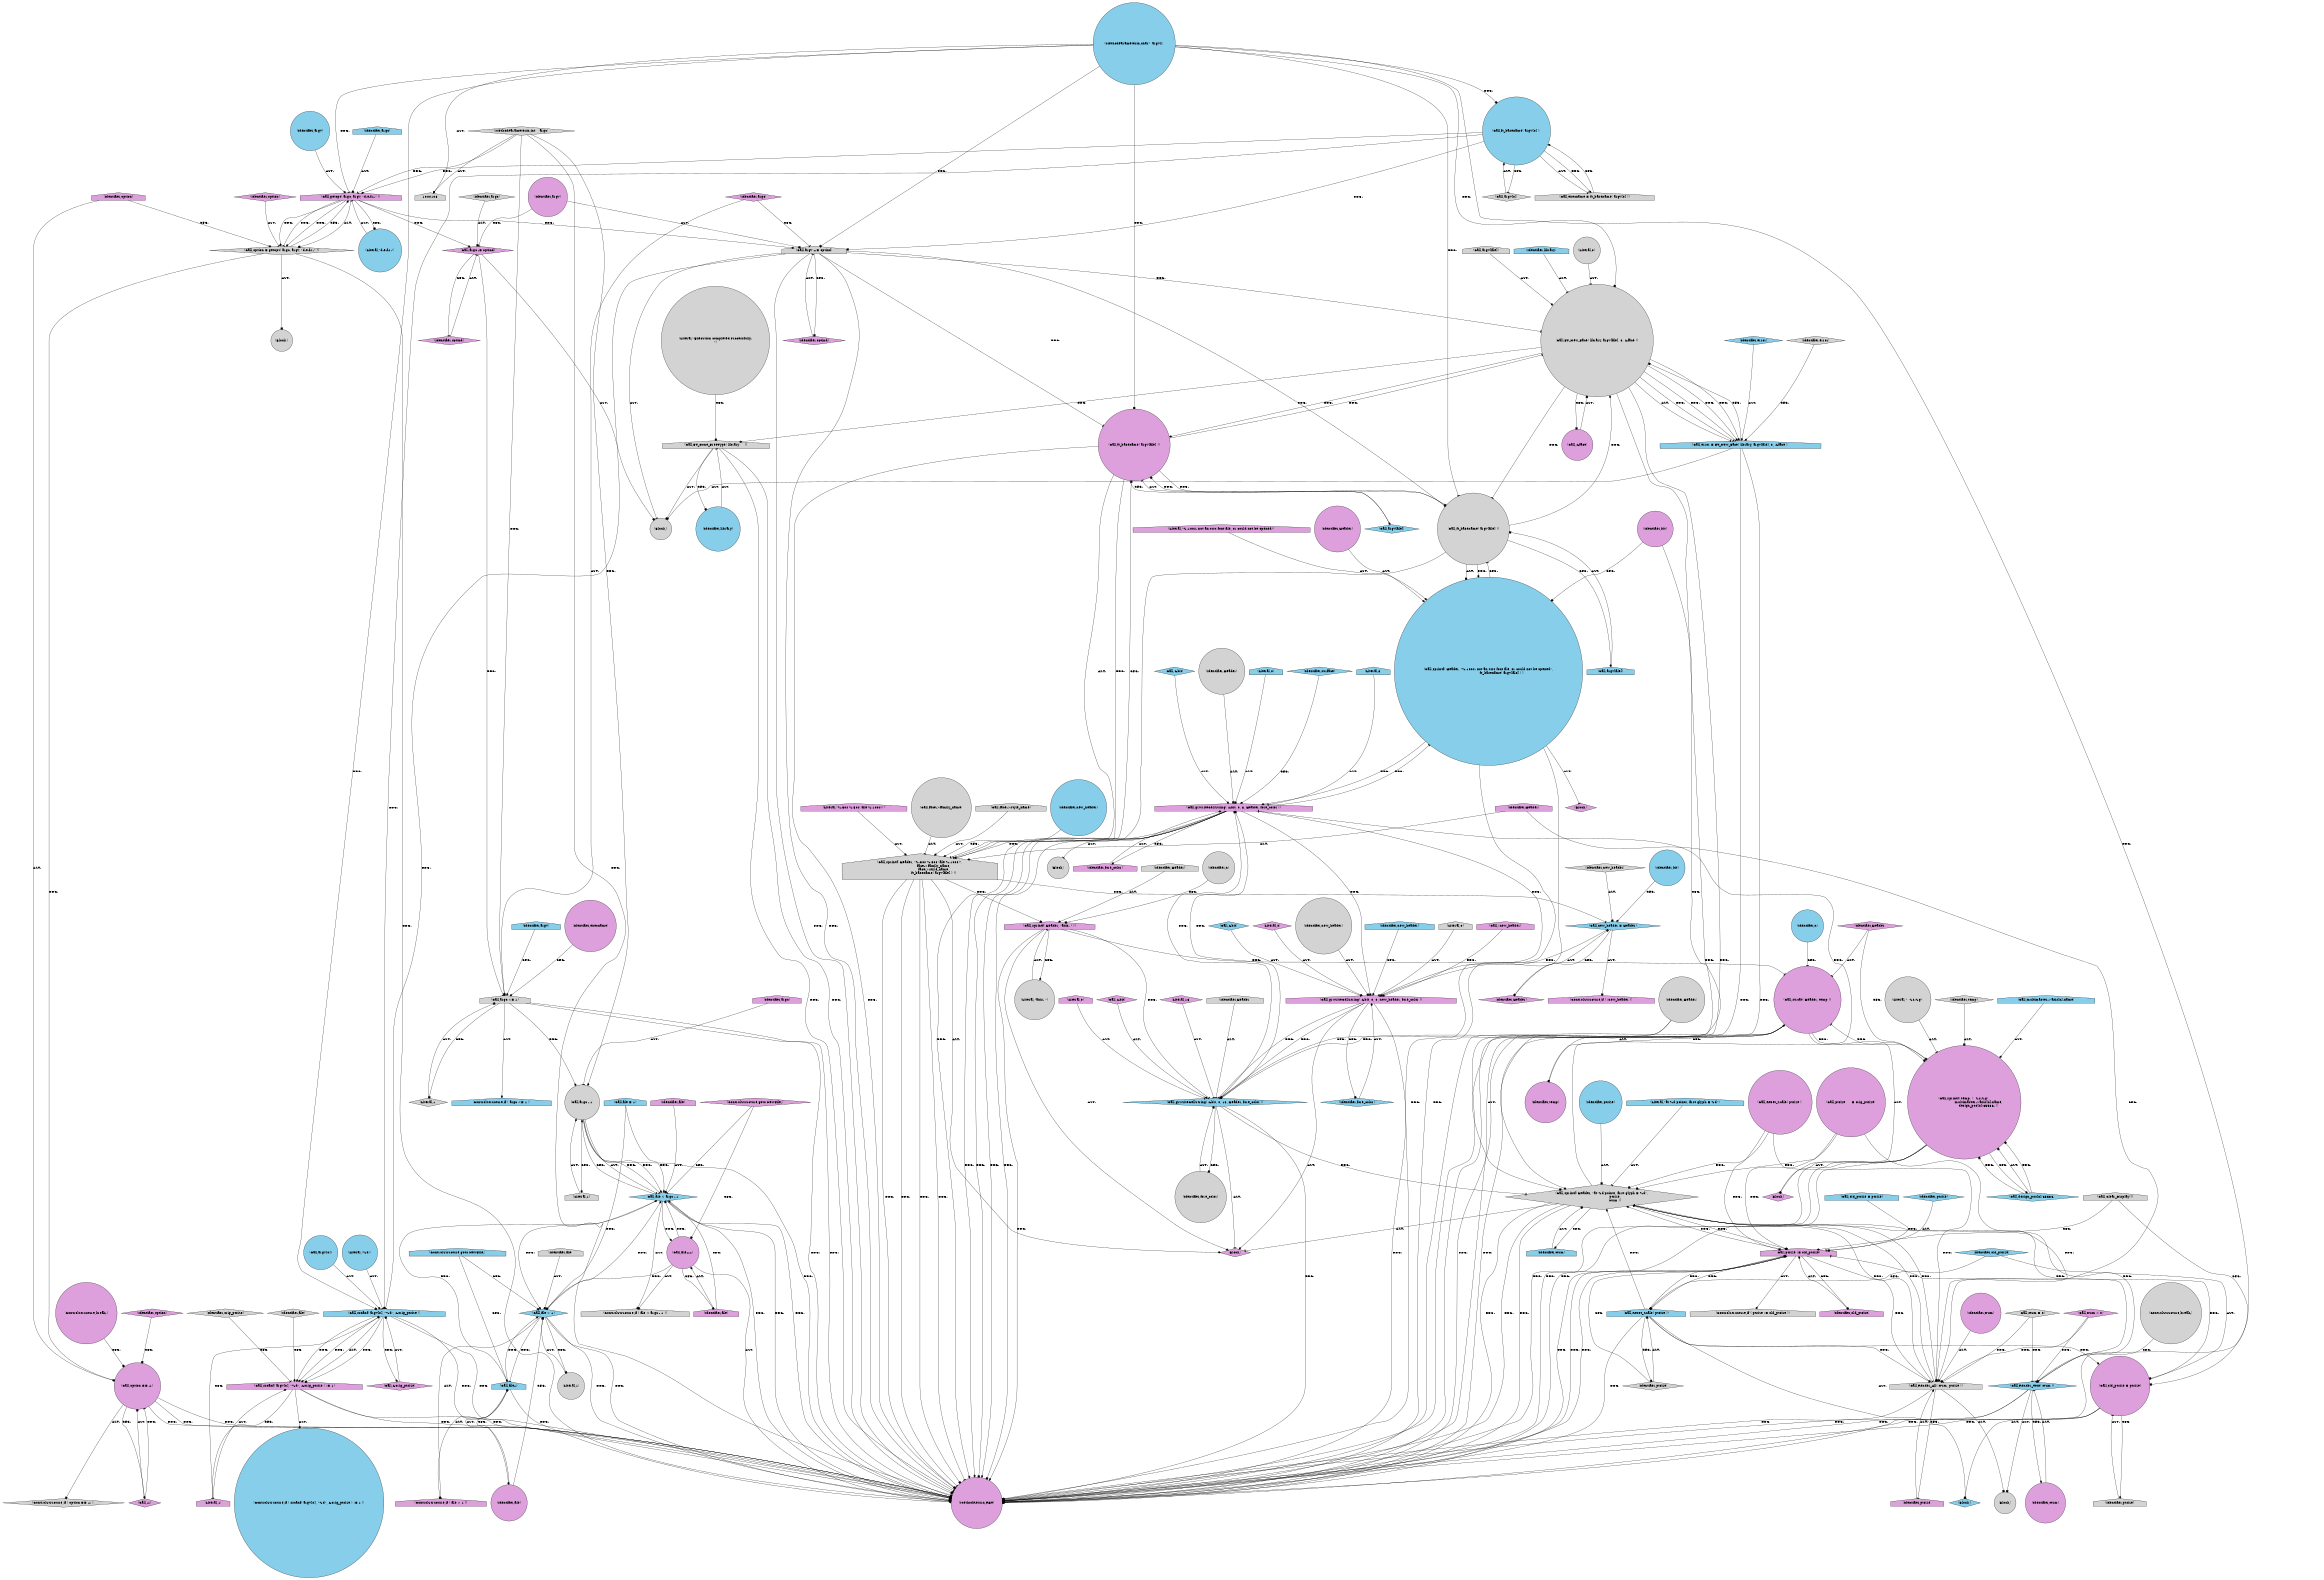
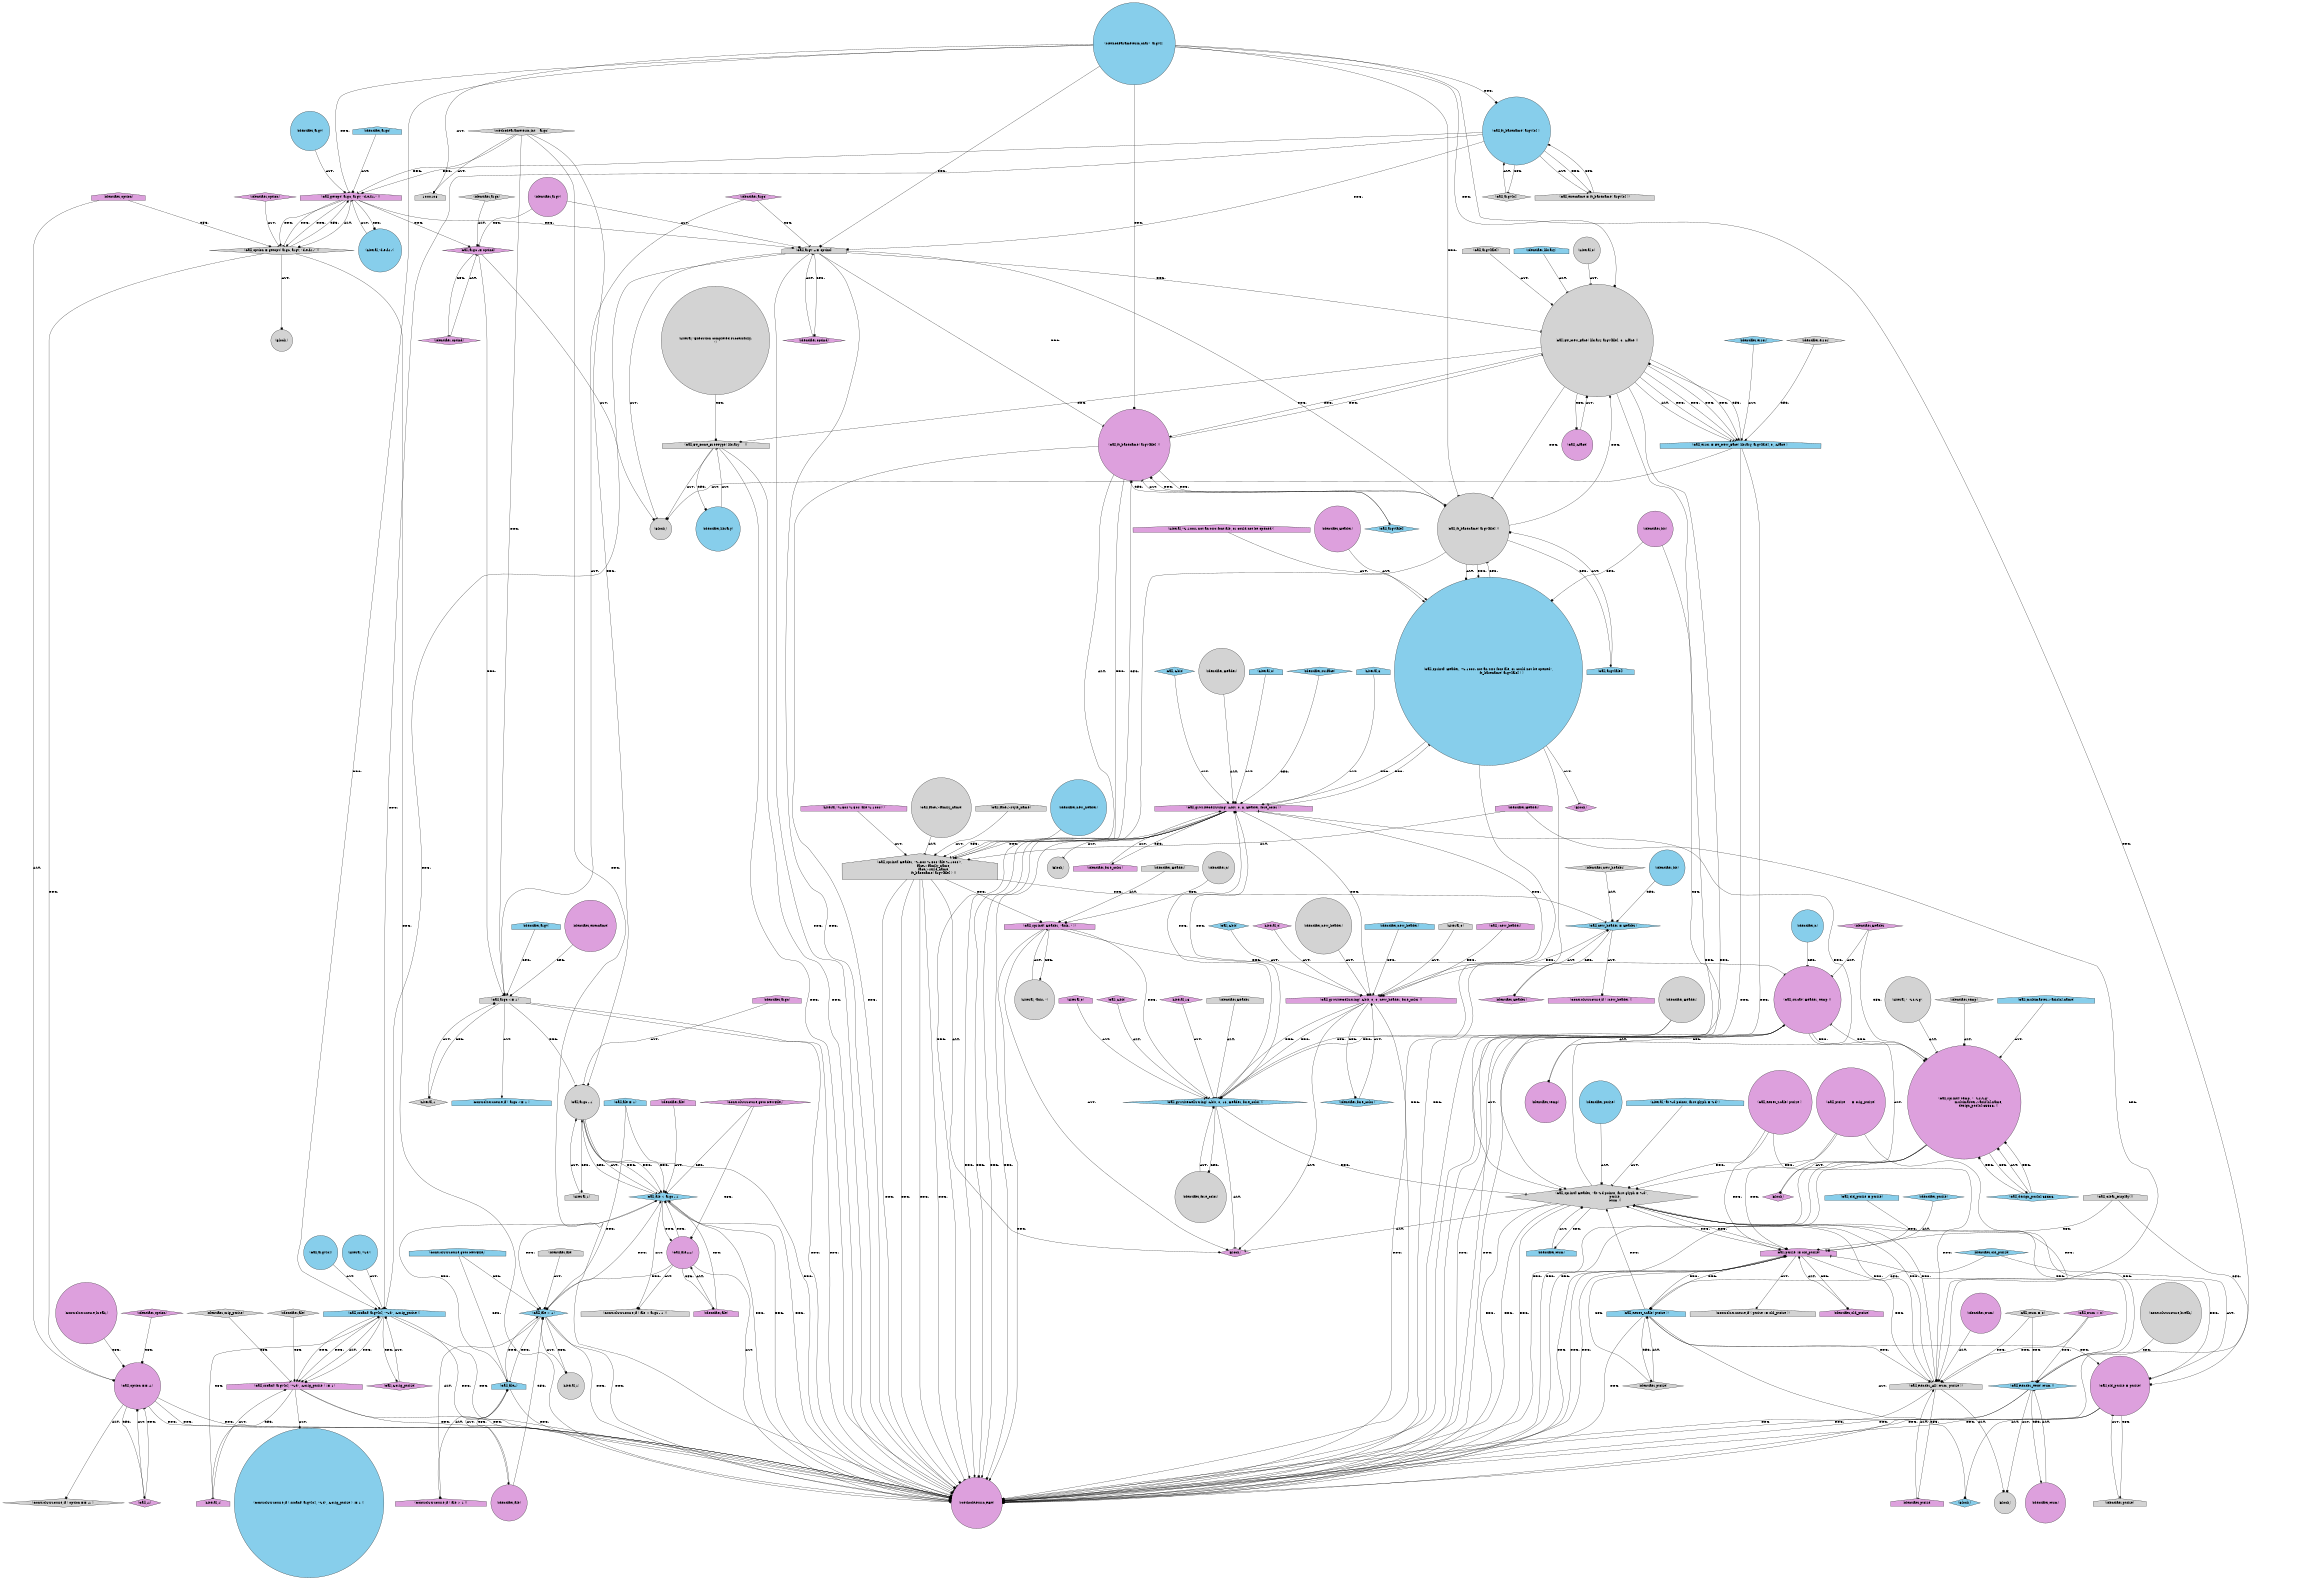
edge "(Call,argc <= 1)" -> "(Call,argc - 1)": arrowhead diamond -> tee
edge "(Call,grWriteCellString( &bit, 0, 16, Header, fore_color ))" -> "(MethodReturn,RET)": removed, label "DDG:"
